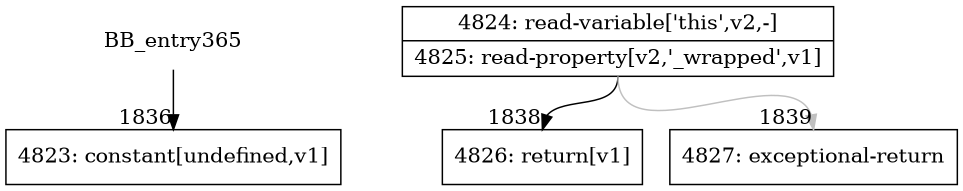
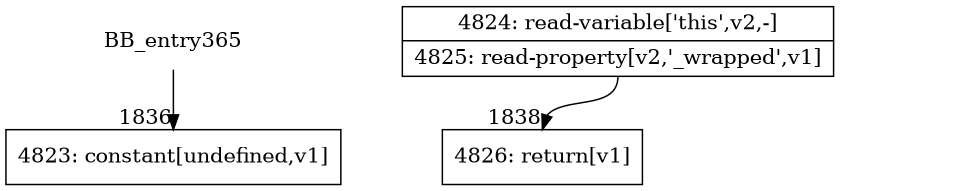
node "4827: exceptional-return": removed
